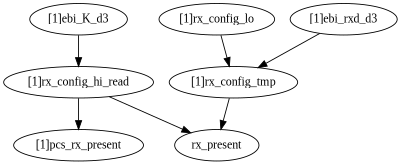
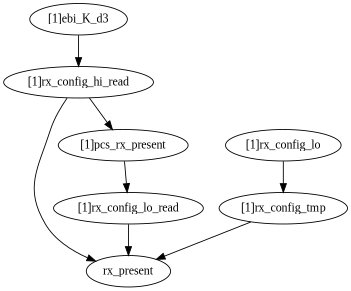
node "[1]ebi_rxd_d3": removed
node "[1]rx_config_lo_read": added
